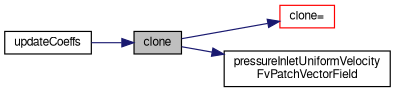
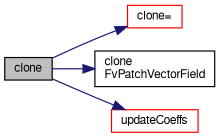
node "updateCoeffs": color black -> red
edge "updateCoeffs" -> "clone": reversed
node "pressureInletUniformVelocity FvPatchVectorField": label "pressureInletUniformVelocity FvPatchVectorField" -> "clone FvPatchVectorField"
